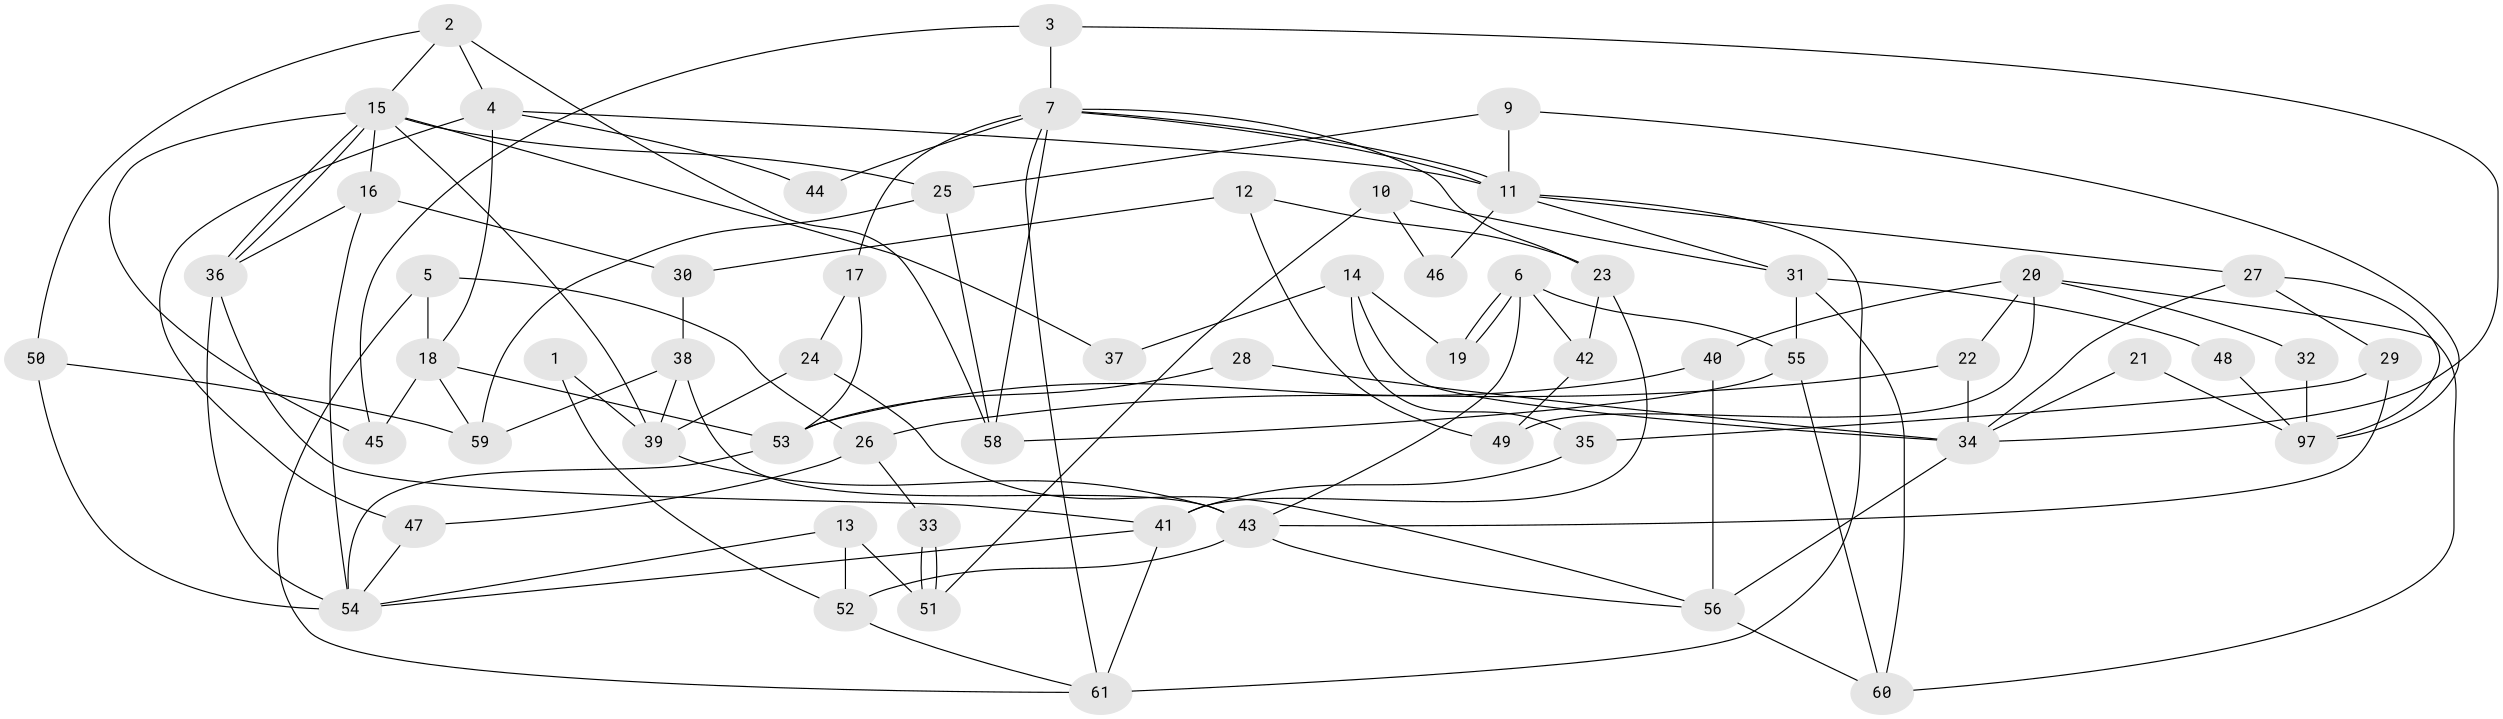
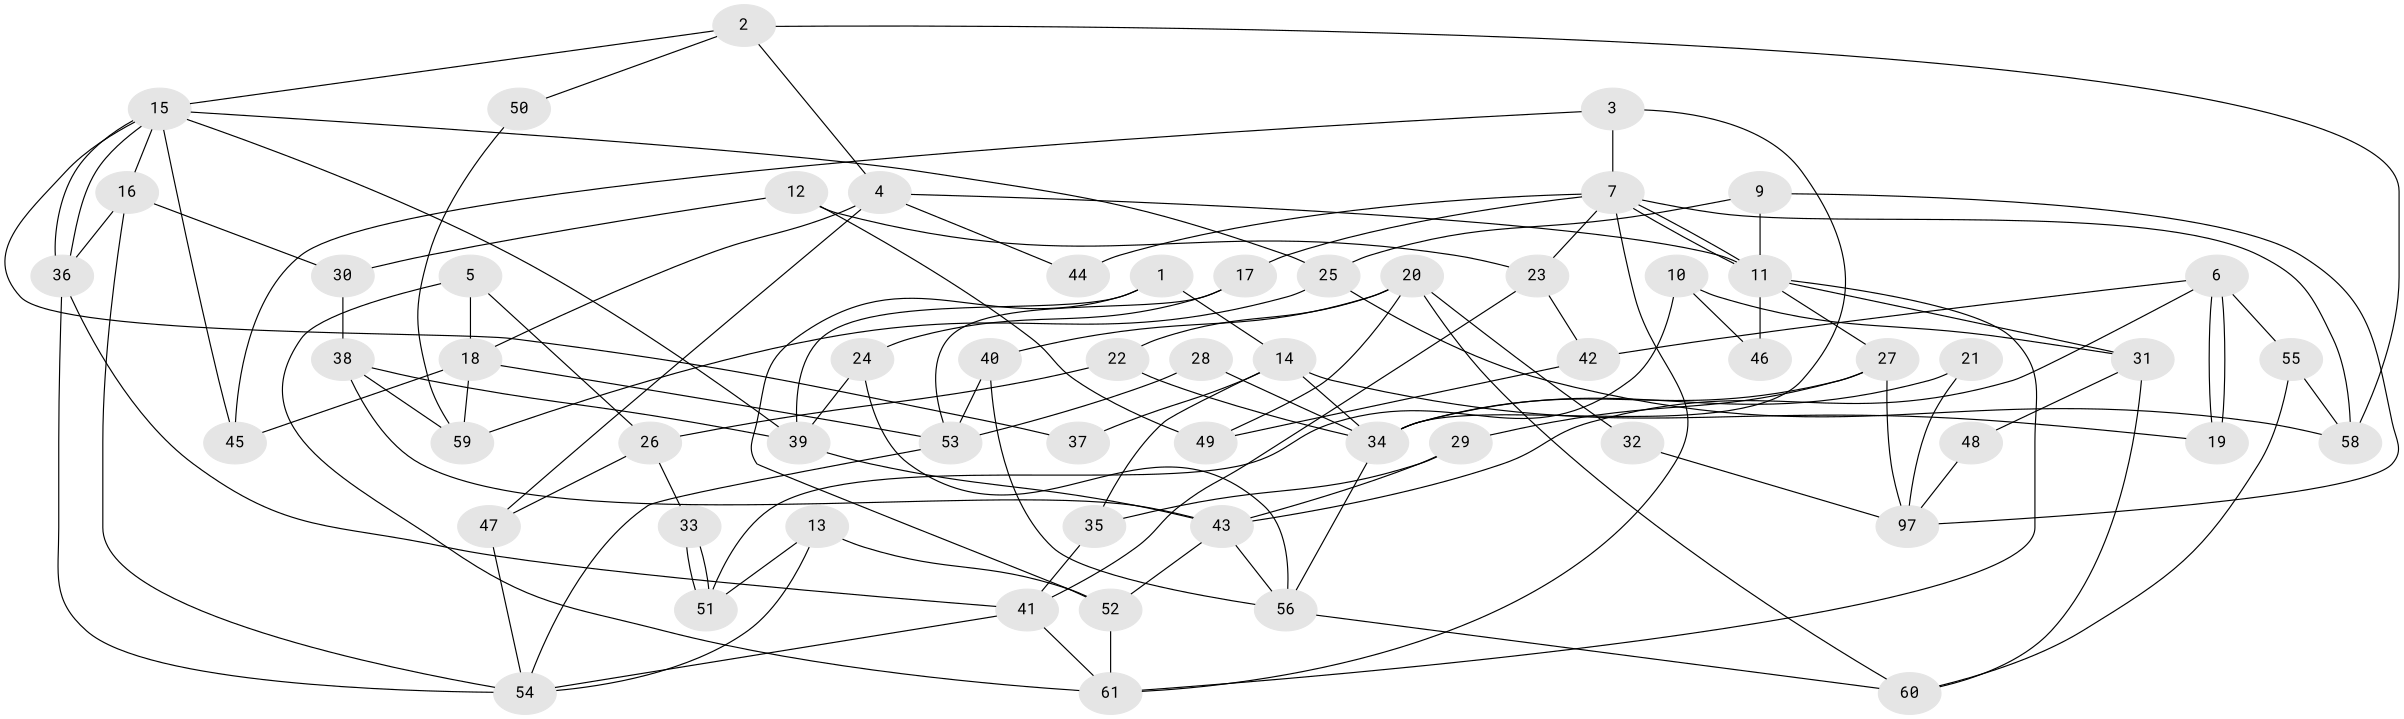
edge "1" -- "14": added
edge "31" -- "55": removed
edge "50" -- "54": removed
